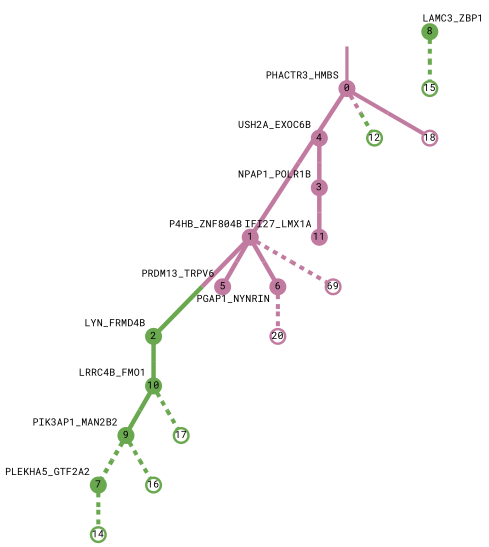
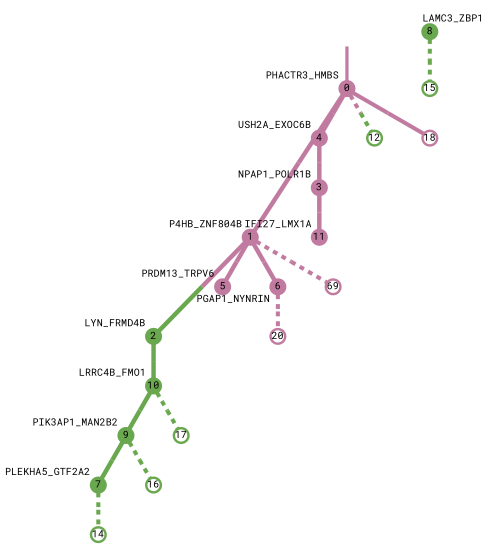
edge "0 PHACTR3_HMBS" -> "4 USH2A_EXOC6B": added
edge "9 PIK3AP1_MAN2B2" -> "7 PLEKHA5_GTF2A2": style dashed -> solid
